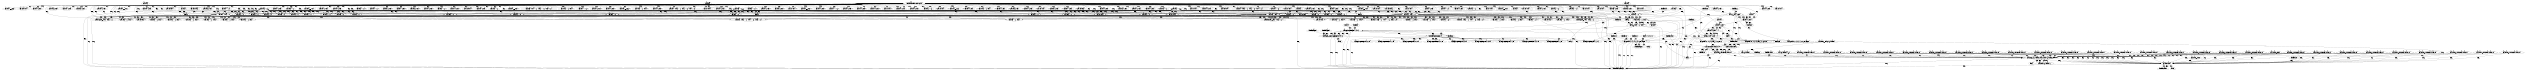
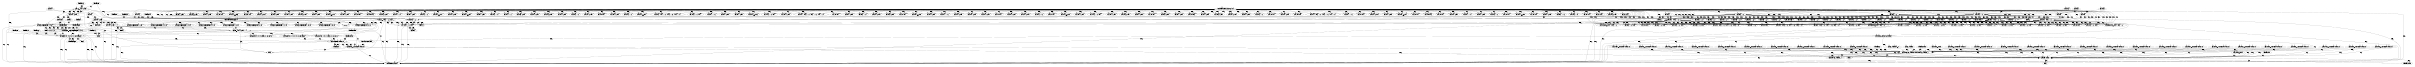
node "(Call,buf[0] == 0x24)": added
edge "(Call,R_ASM_GET_NAME (a, 'f', vC))" -> "(MethodParameterIn,RAsm *a)": reversed
edge "(Literal,4)" -> "(Literal,0xf0)": now "(Literal,4)" -> "(Call,(buf[1] & 0xf0) >> 4)"
edge "(Call,(buf[1] & 0xf0) >> 4)" -> "(MethodReturn,static int)": added, label "DDG:"
